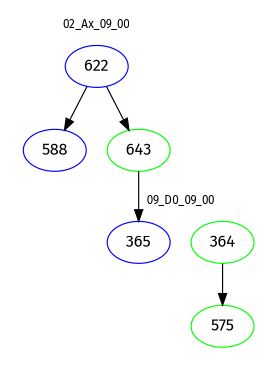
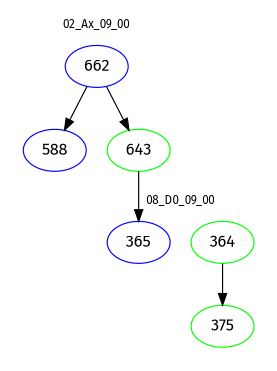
node "622": label "622" -> "662"
cluster "09_D0_09_00": label "09_D0_09_00" -> "08_D0_09_00"
node "575": label "575" -> "375"
